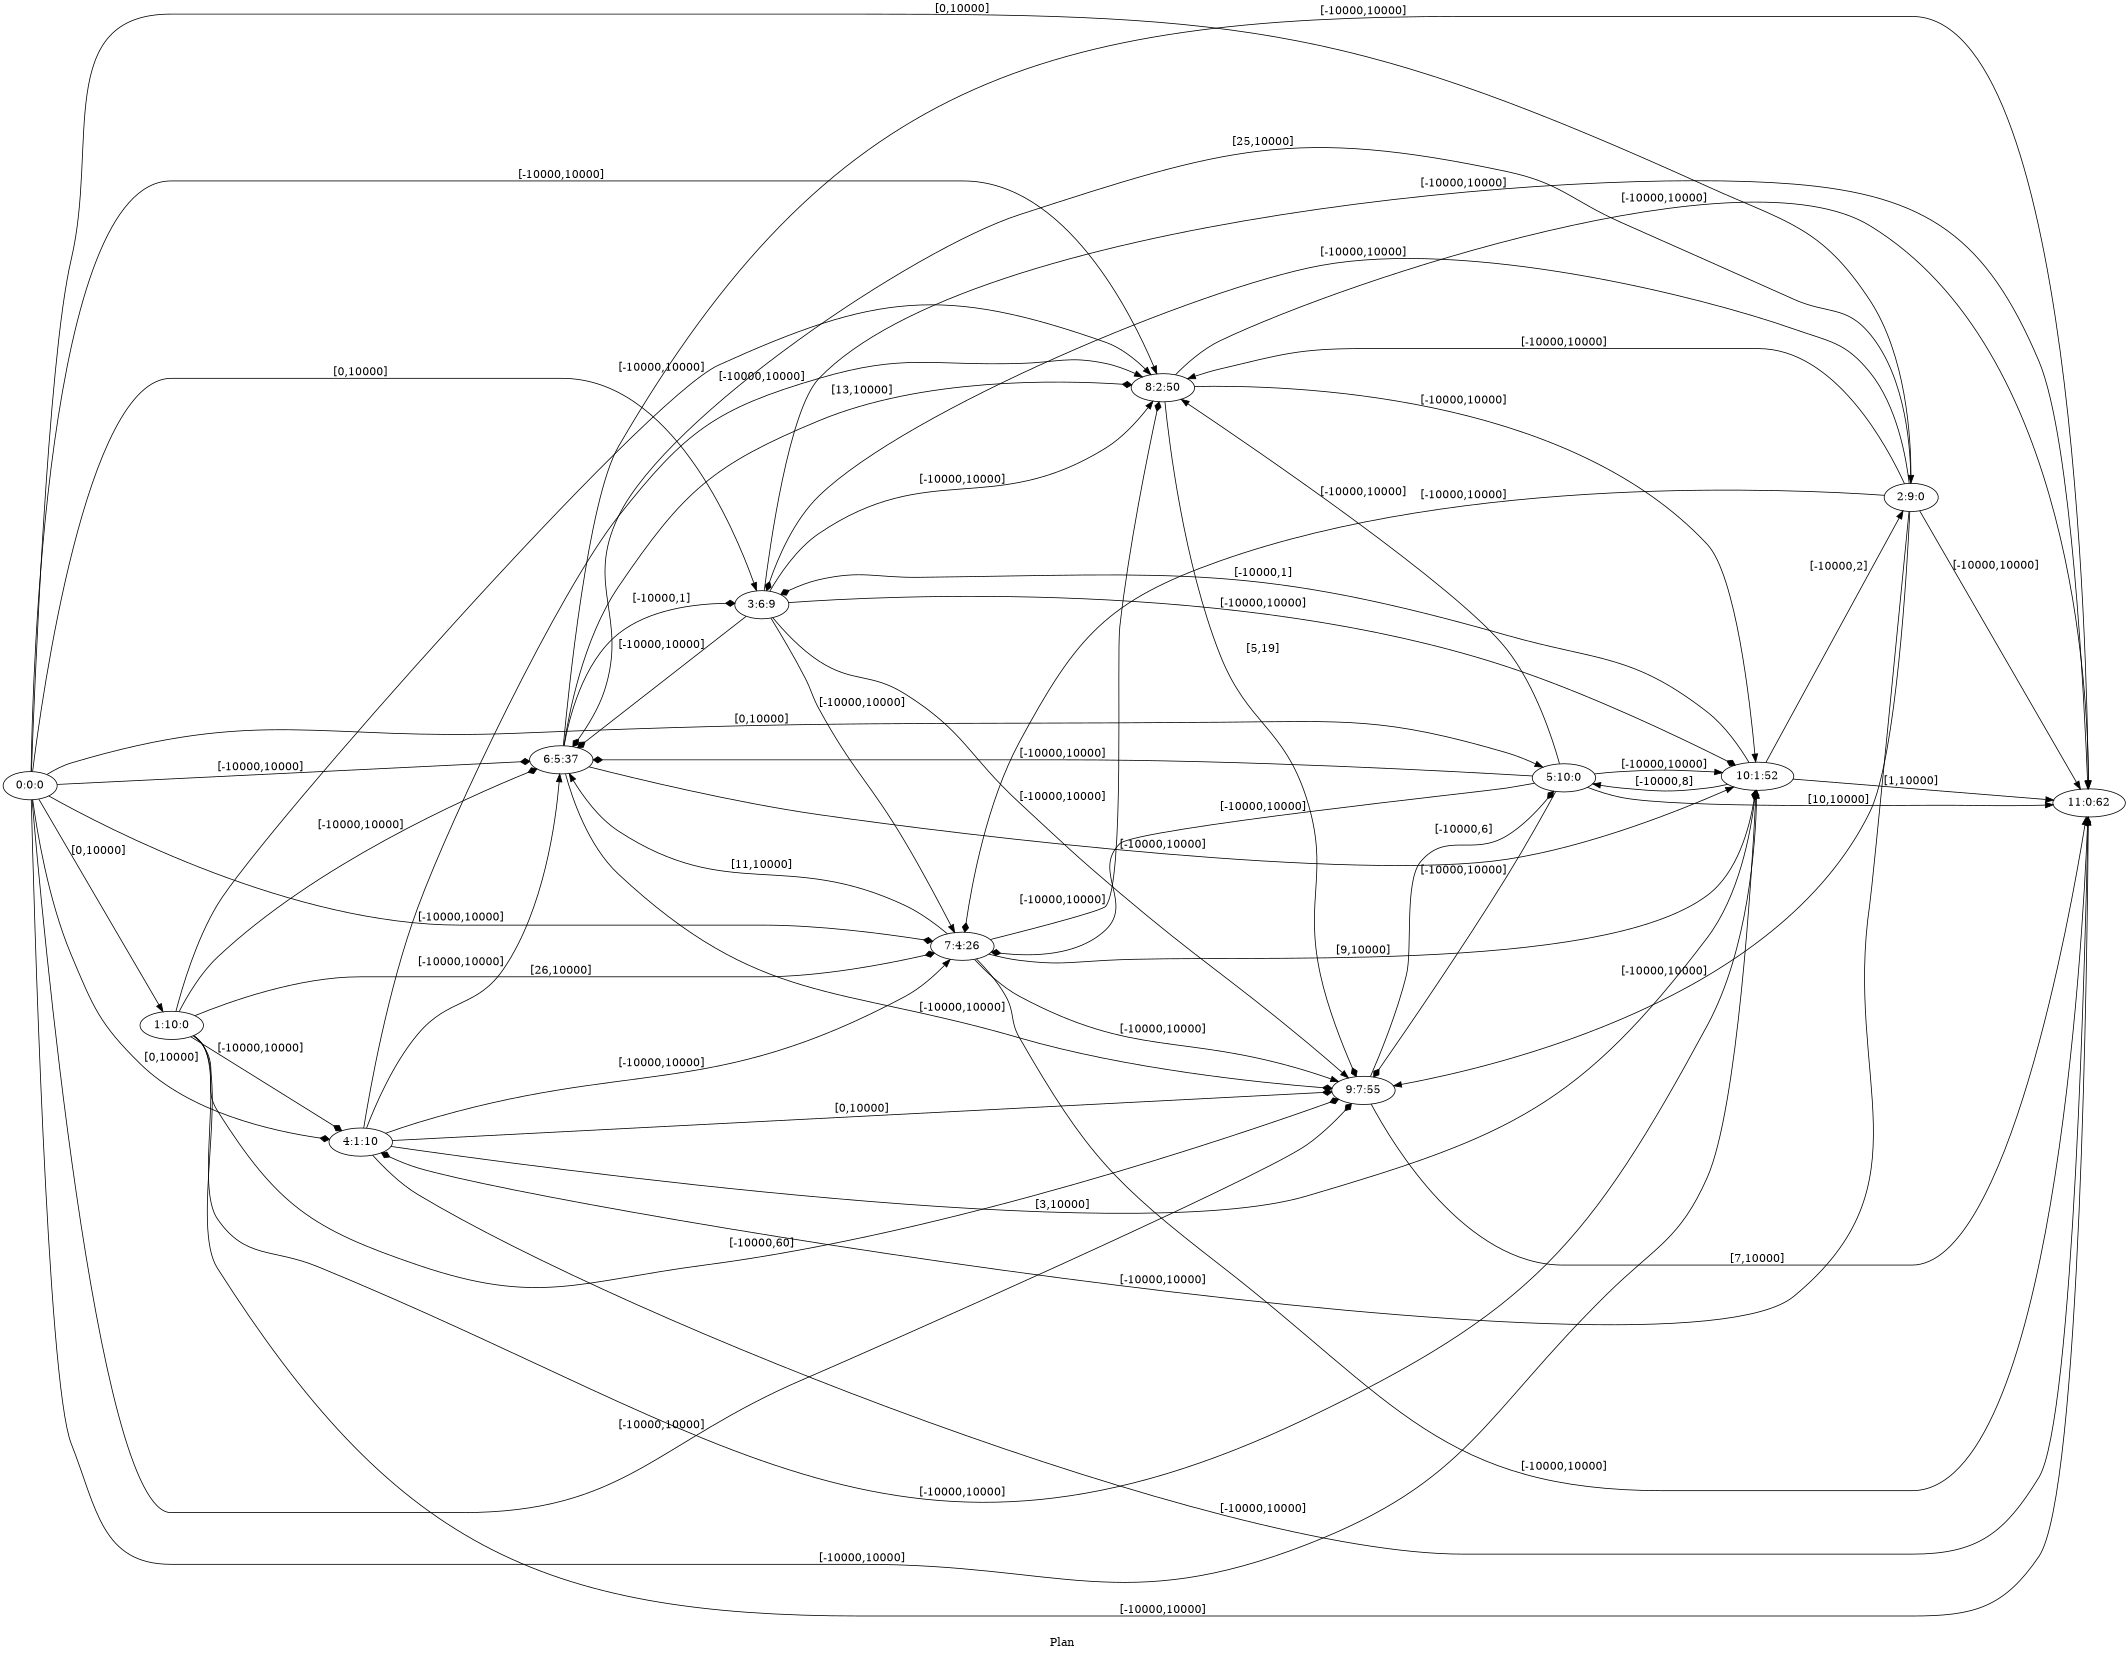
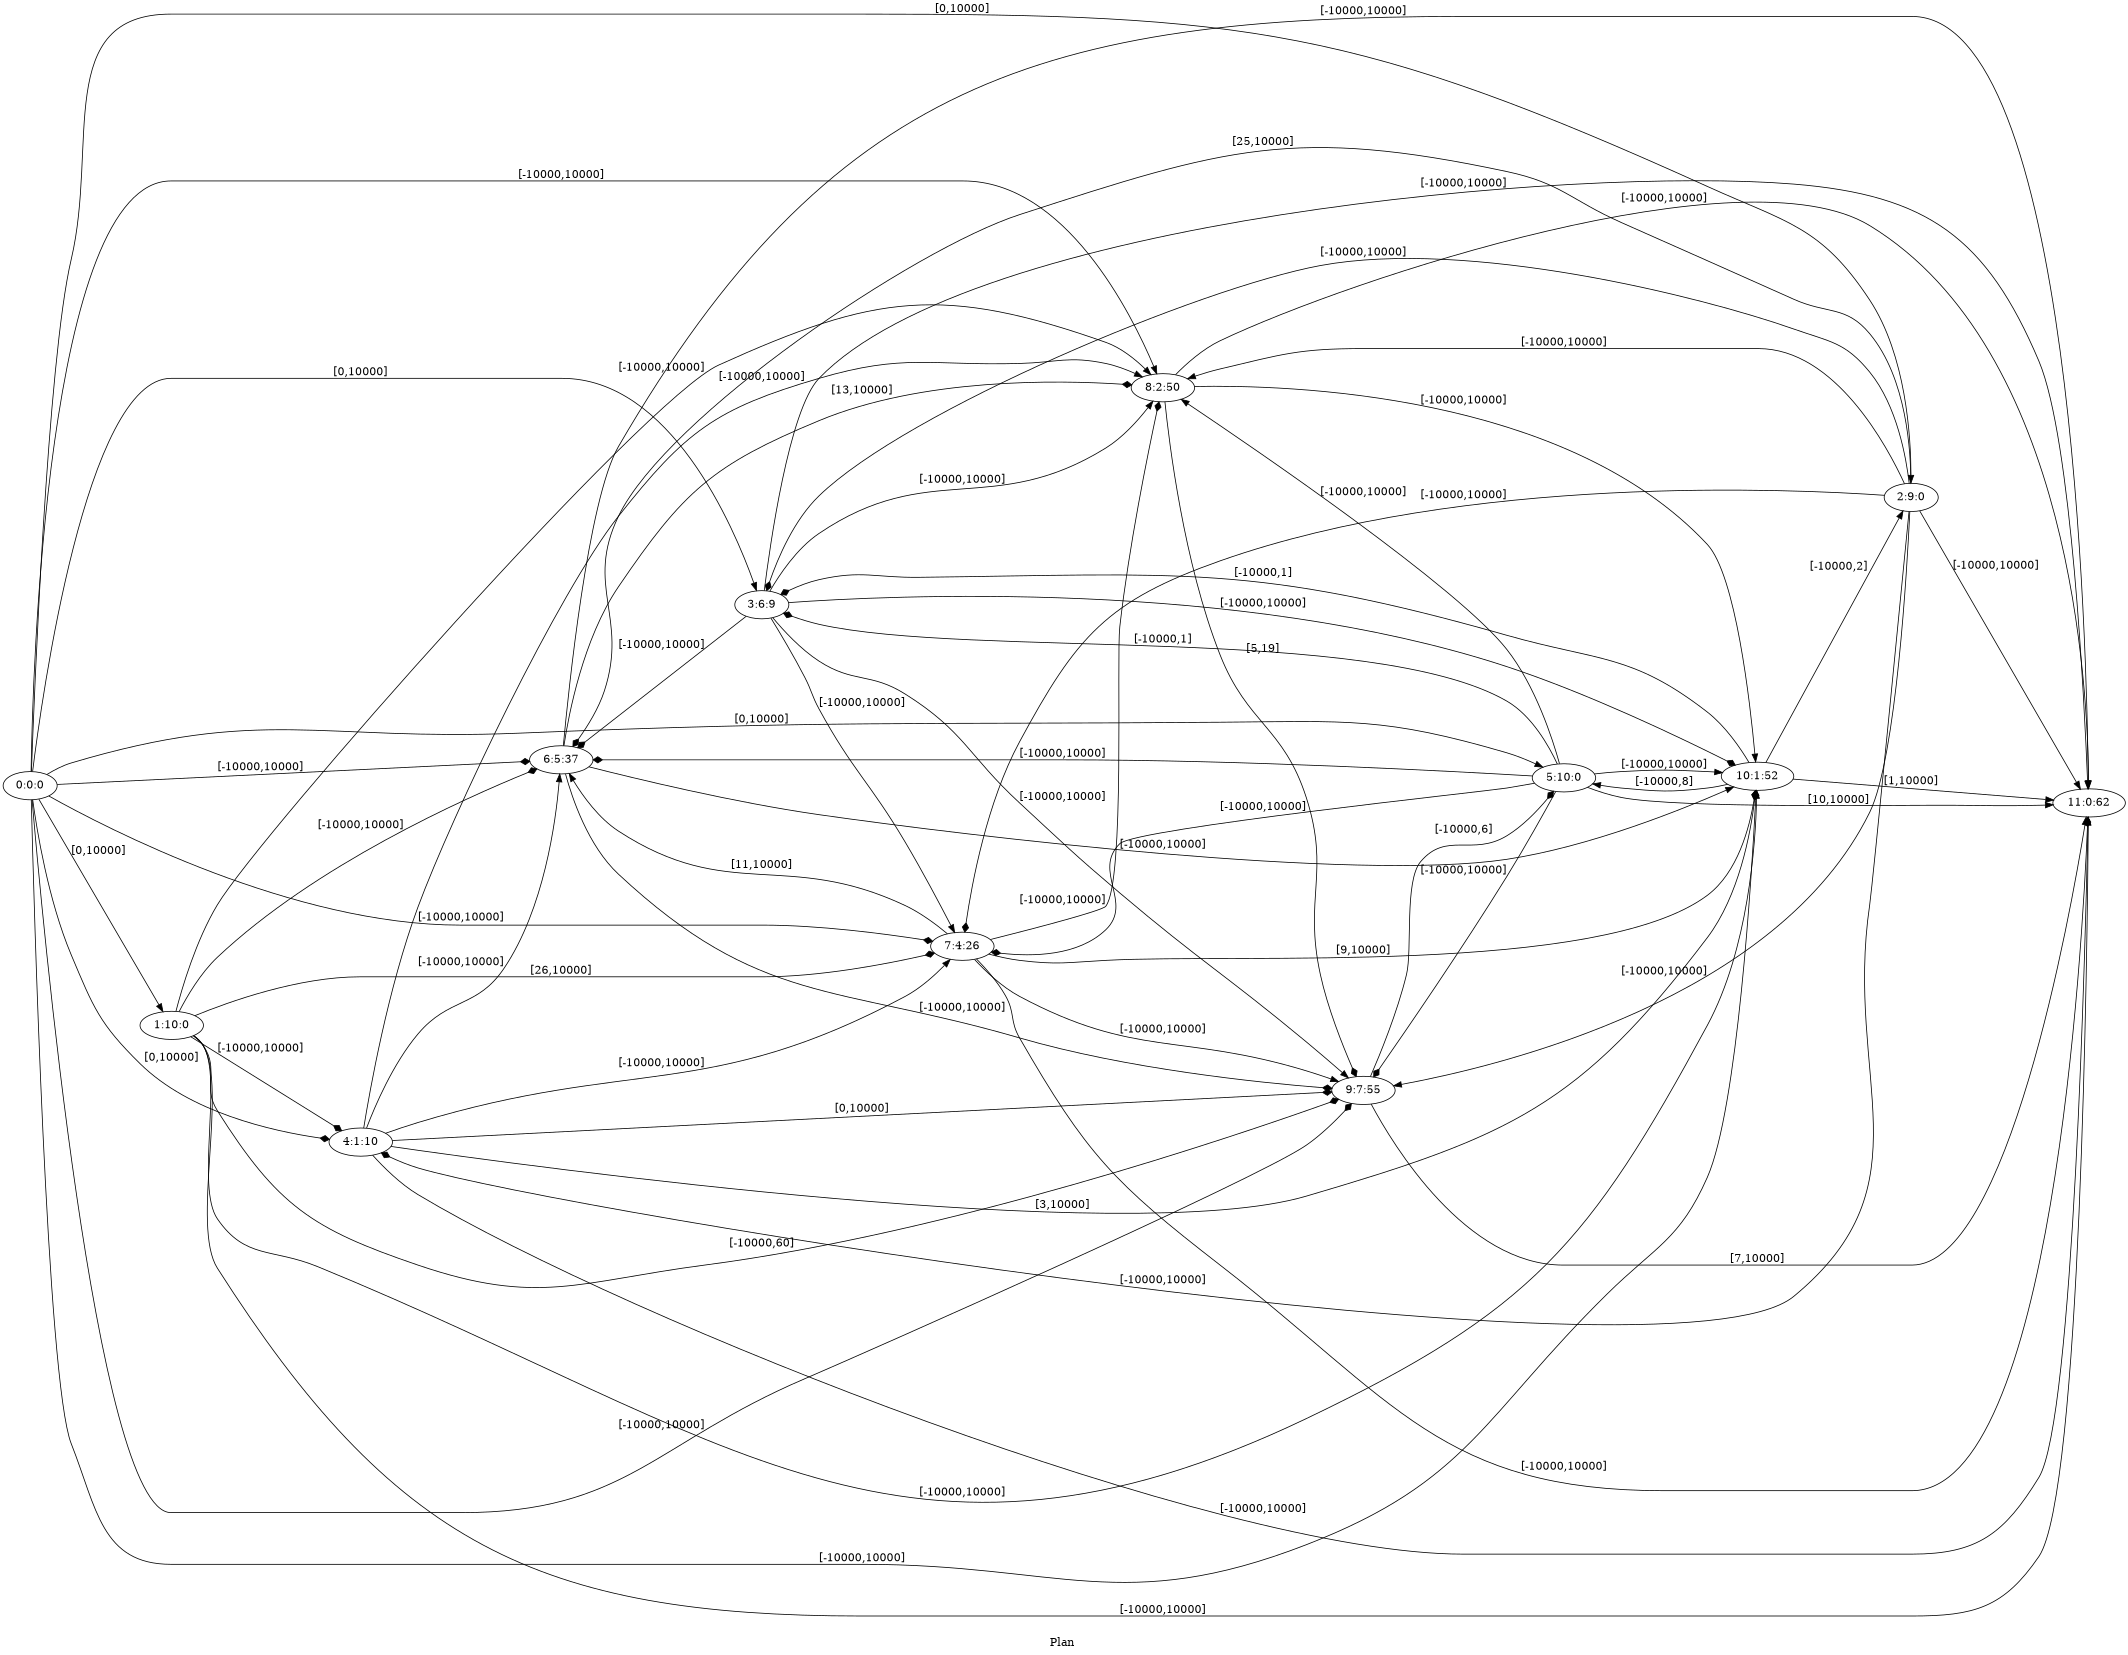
edge "6:5:37" -> "3:6:9": now "5:10:0" -> "3:6:9"
